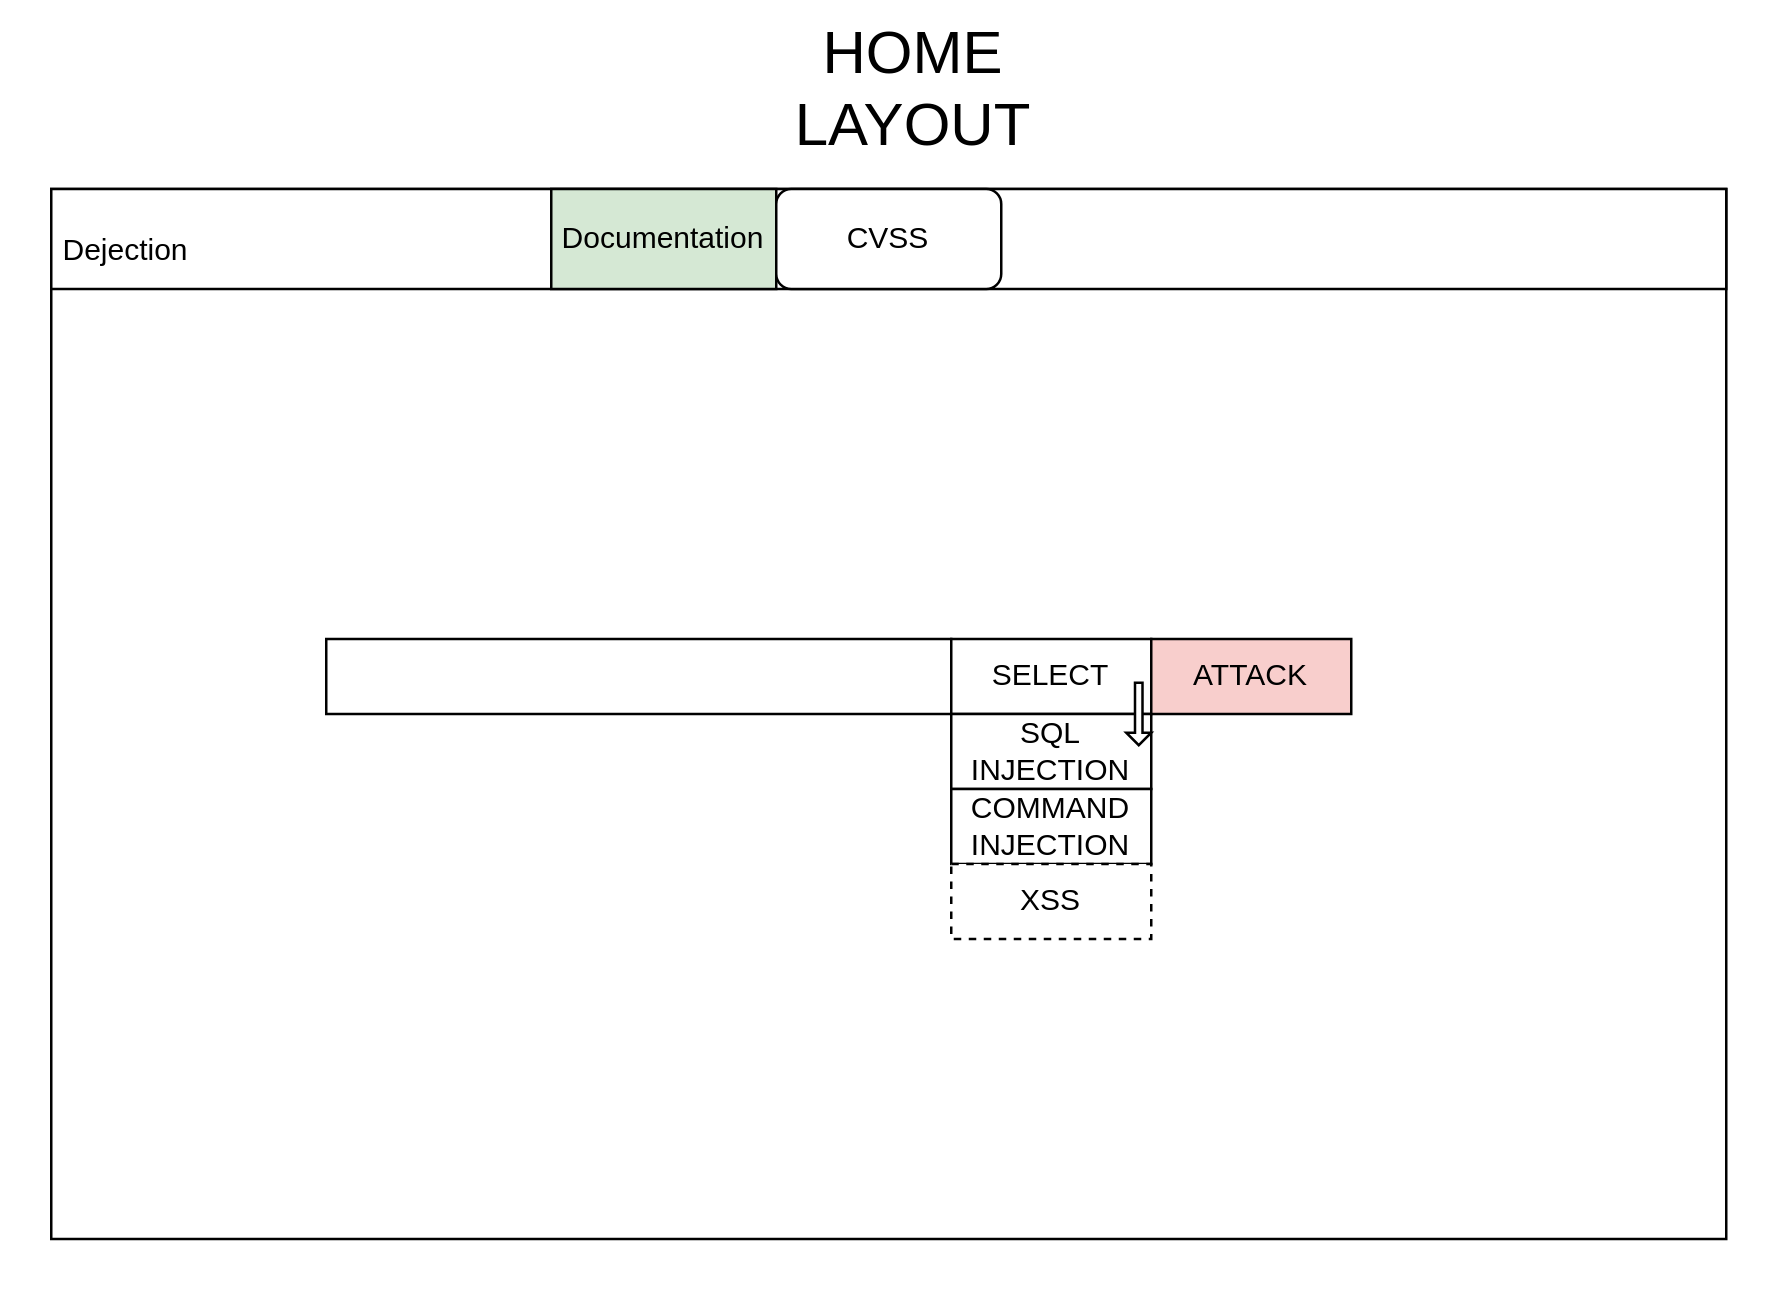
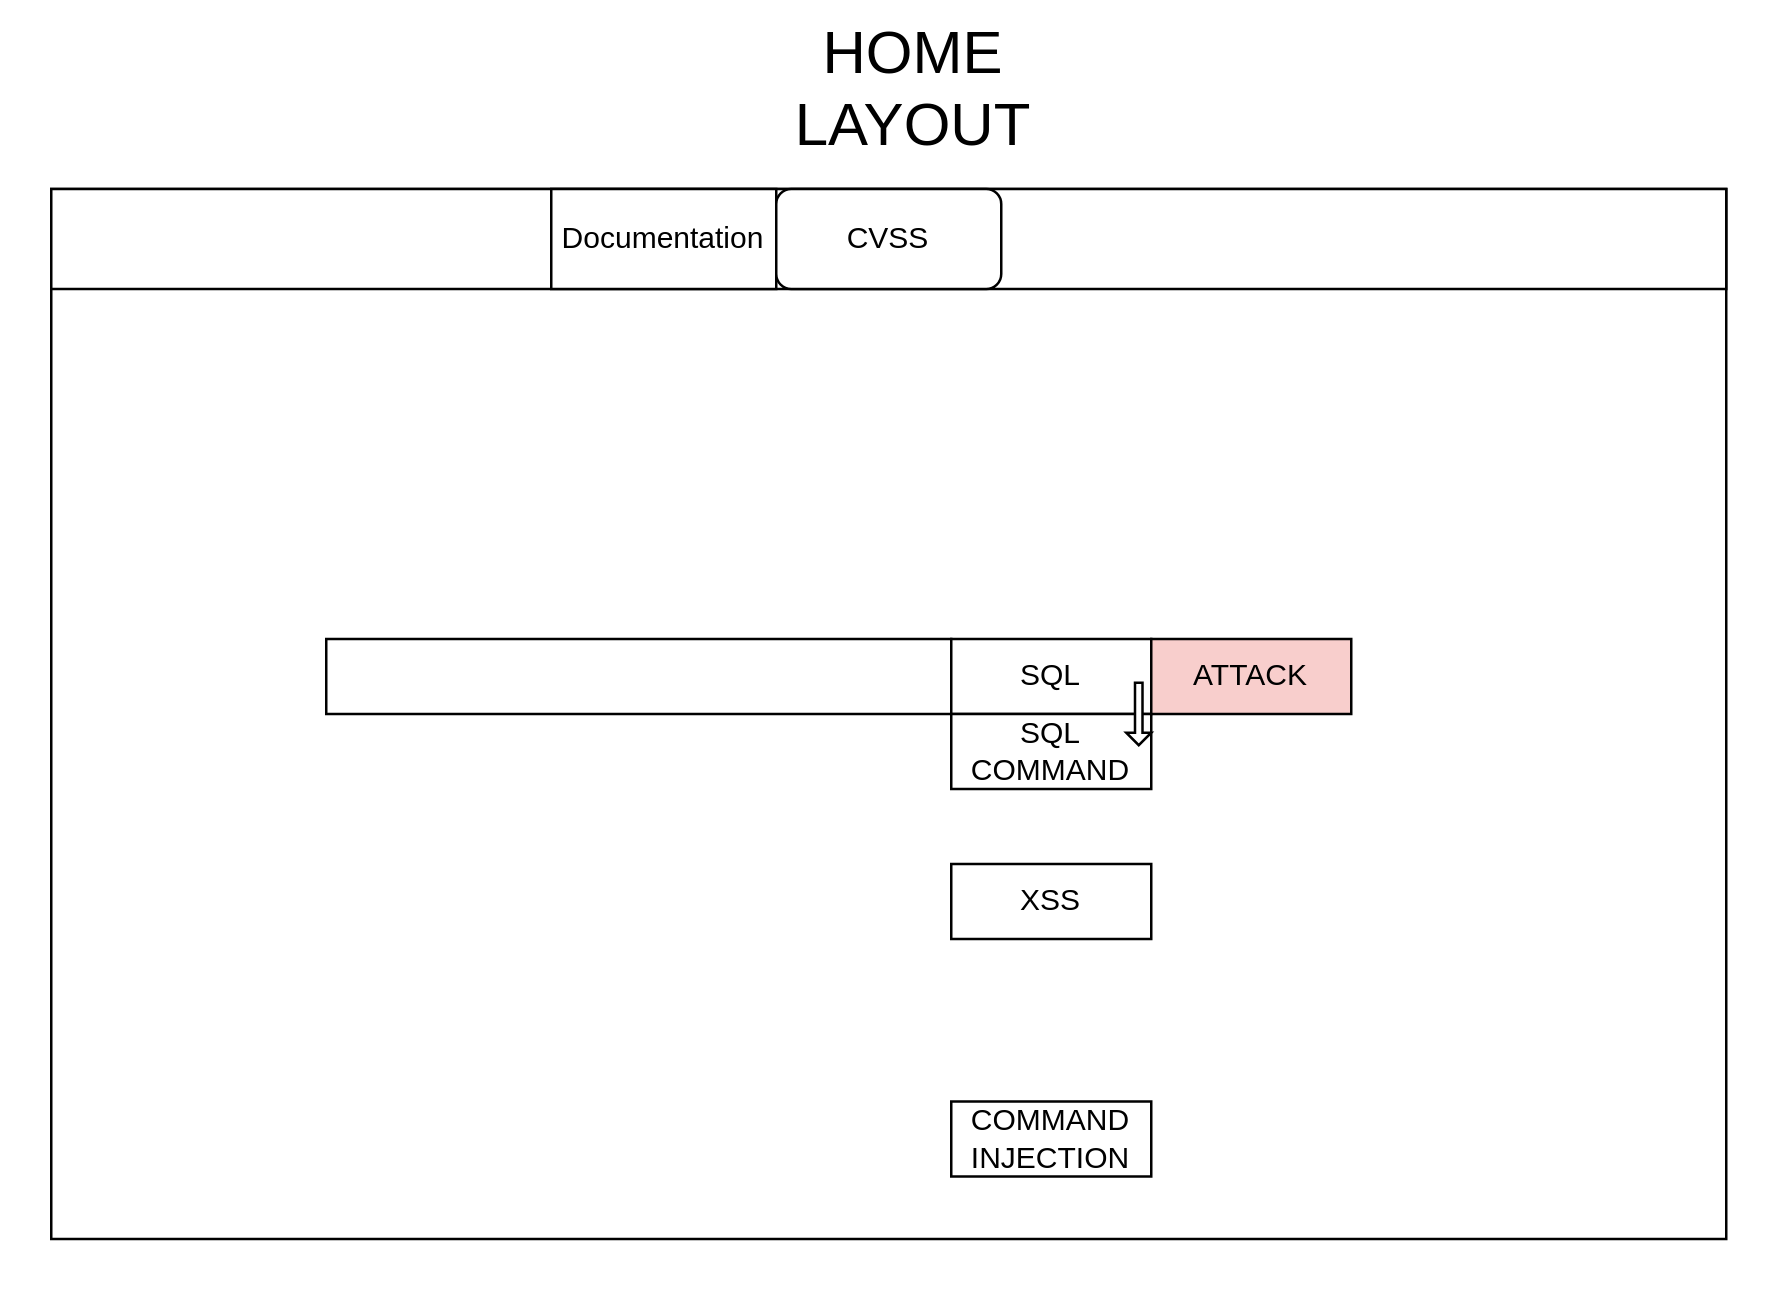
node "Documentation": fillcolor #d5e8d4 -> #ffffff
node "Dejection": removed
node "SELECT": label "SELECT" -> "SQL"
node "SQL INJECTION": label "SQL INJECTION" -> "SQL COMMAND"
node "COMMAND INJECTION": moved (1051, 826) -> (1051, 1139)
node "XSS": style dashed -> solid
